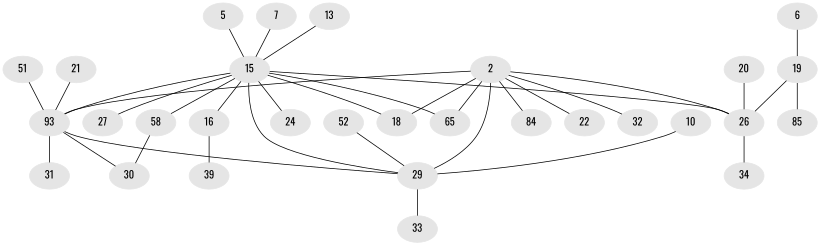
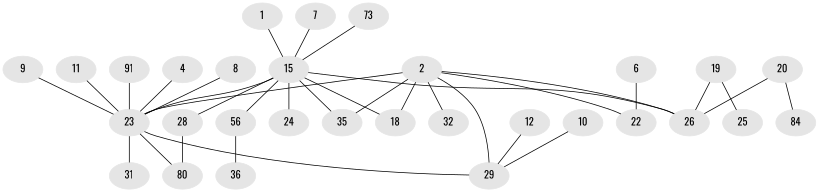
node "5": label "5" -> "1"
node "13": label "13" -> "73"
edge "6" -- "19": now "6" -- "22"
node "51": label "51" -> "11"
node "9": added
node "21": label "21" -> "91"
node "4": added
node "8": added
edge "2" -- "84": now "20" -- "84"
node "93": label "93" -> "23"
node "27": removed
node "58": label "58" -> "28"
node "16": label "16" -> "56"
node "52": label "52" -> "12"
node "65": label "65" -> "35"
node "85": label "85" -> "25"
edge "15" -- "29": removed
node "30": label "30" -> "80"
node "39": label "39" -> "36"
node "34": removed
node "33": removed
